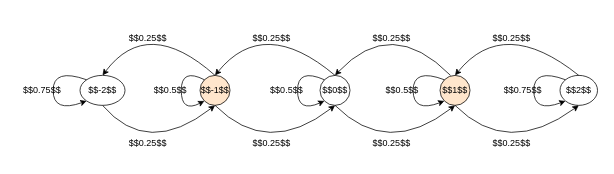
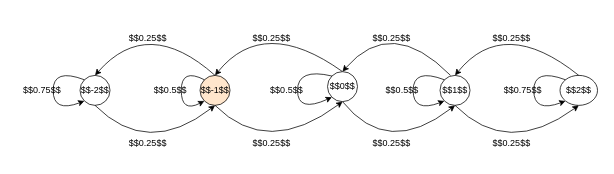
node "$$-2$$": size 45x30 -> 30x30
node "$$0$$": moved (335, 90) -> (342, 87)
node "$$1$$": fillcolor #ffe6cc -> #ffffff
